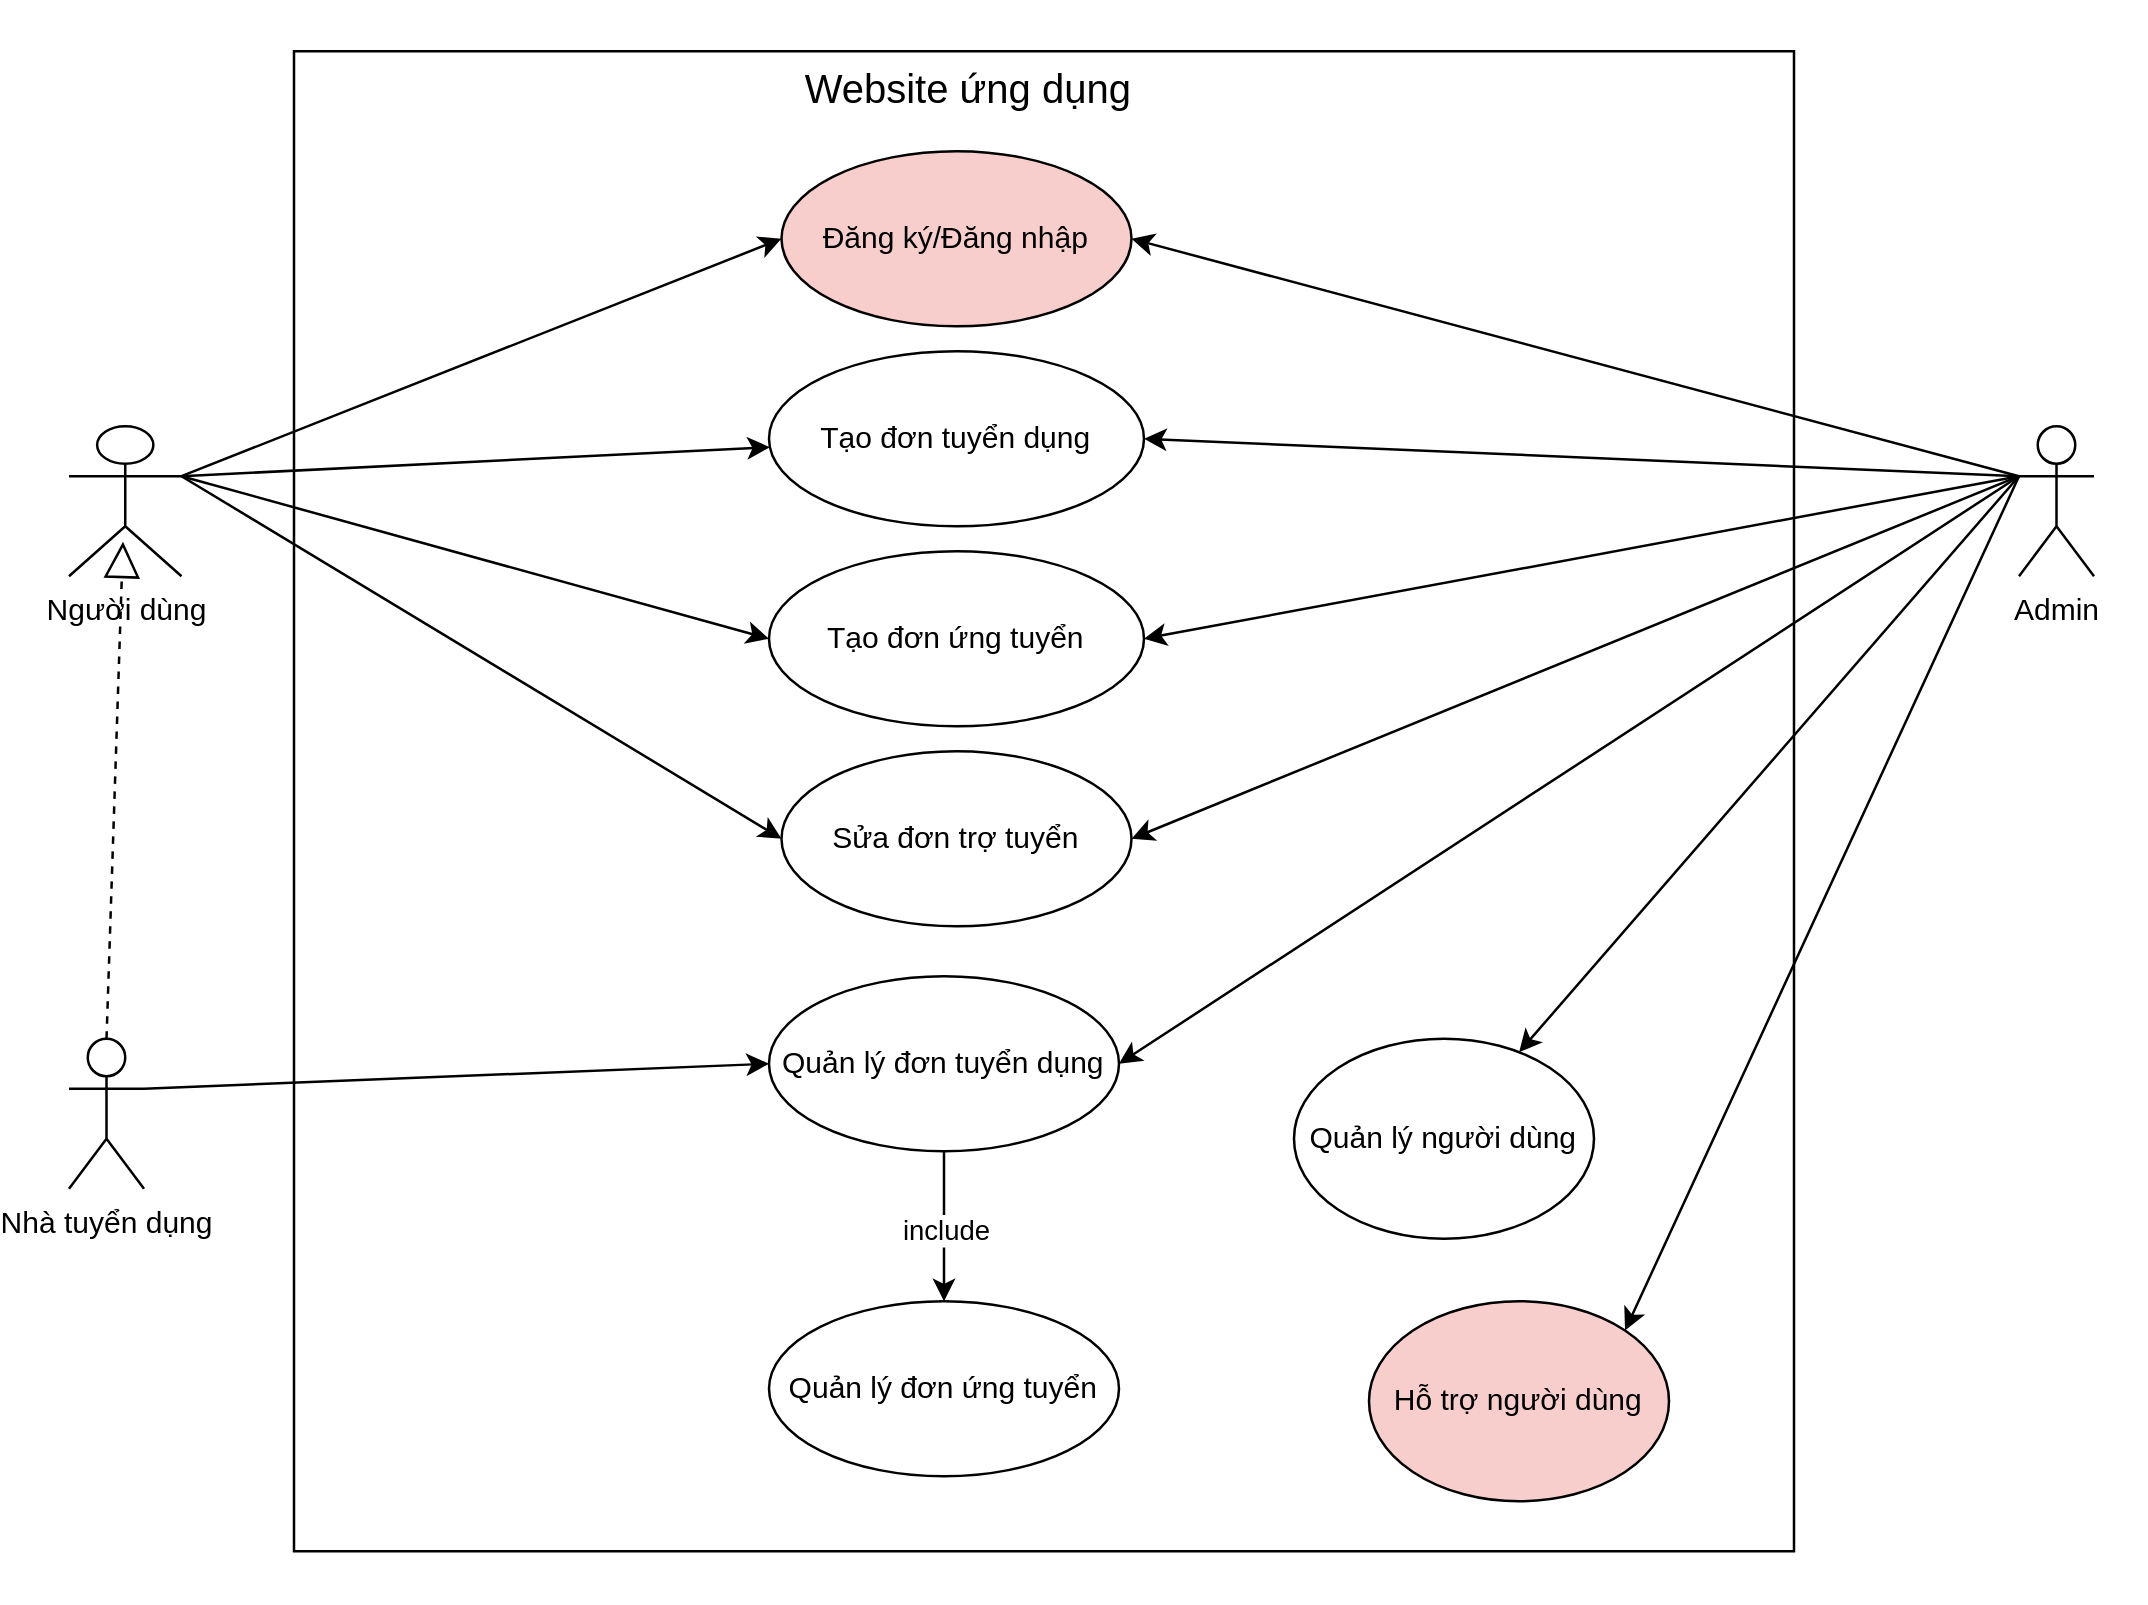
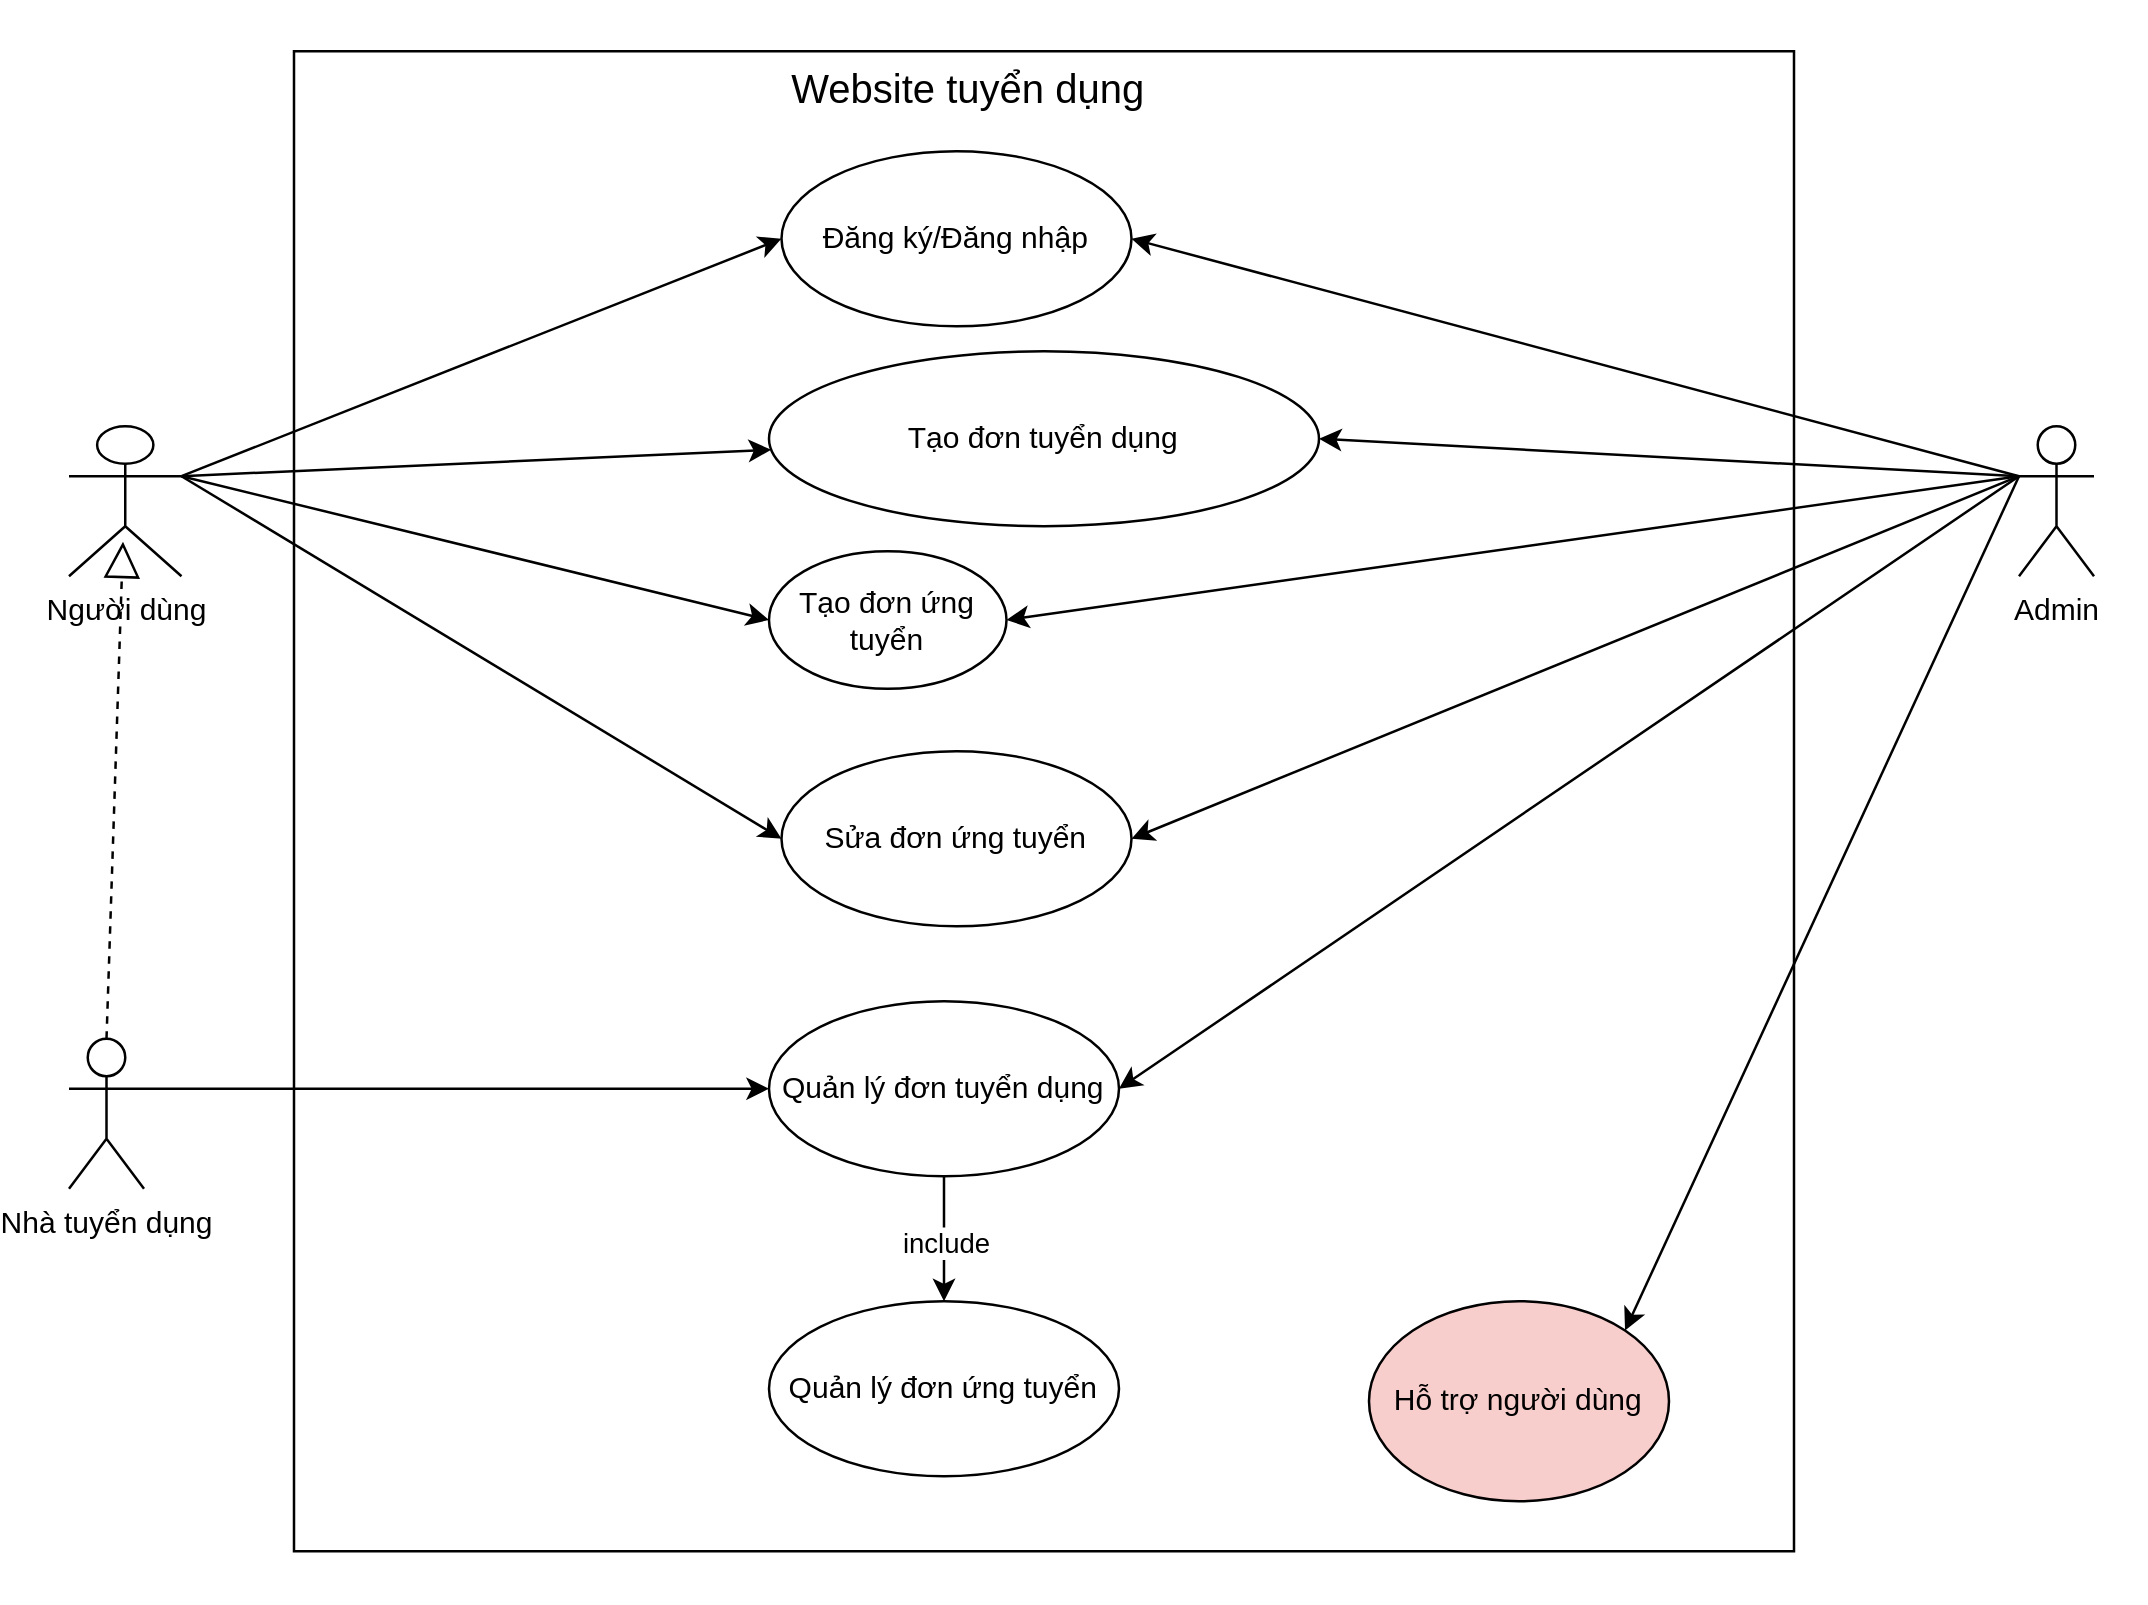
node "Website ứng dụng": label "Website ứng dụng" -> "Website tuyển dụng"
node "Đăng ký/Đăng nhập": fillcolor #f8cecc -> #ffffff
node "Tạo đơn tuyển dụng": size 375x175 -> 550x175
node "Tạo đơn ứng tuyển": size 375x175 -> 238x138
edge "Admin" -> "Quản lý người dùng": removed
node "Sửa đơn trợ tuyển": label "Sửa đơn trợ tuyển" -> "Sửa đơn ứng tuyển"
node "Quản lý đơn tuyển dụng": moved (944, 1064) -> (944, 1089)
node "Quản lý người dùng": removed
